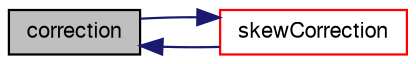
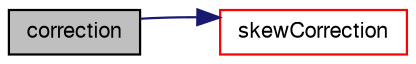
edge "skewCorrection" -> "correction": removed
